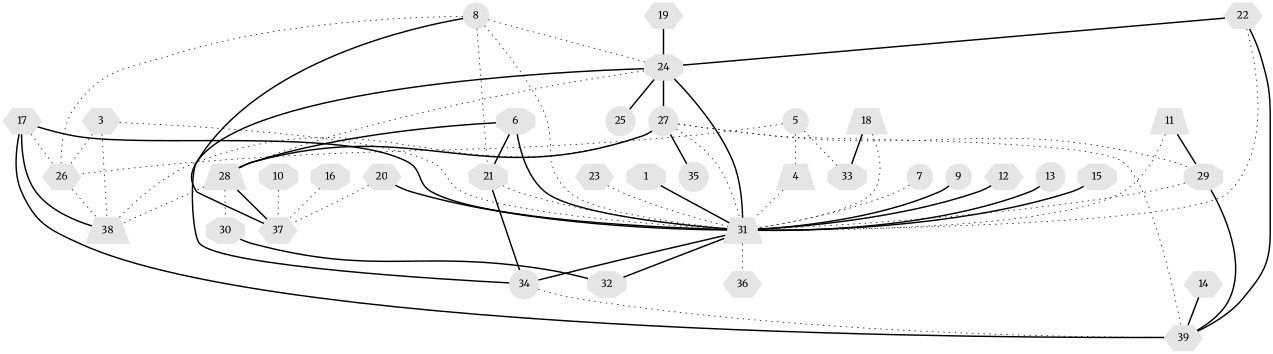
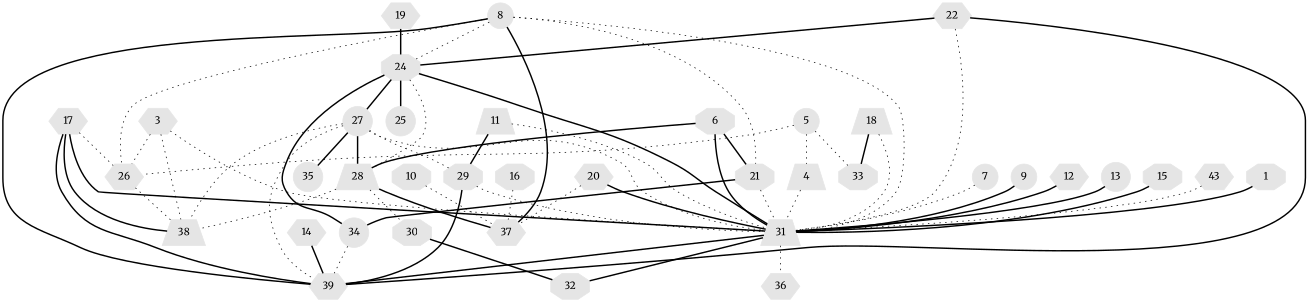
edge "8" -- "39": added
node "23": label "23" -> "43"
edge "31" -- "34": now "31" -- "39"
